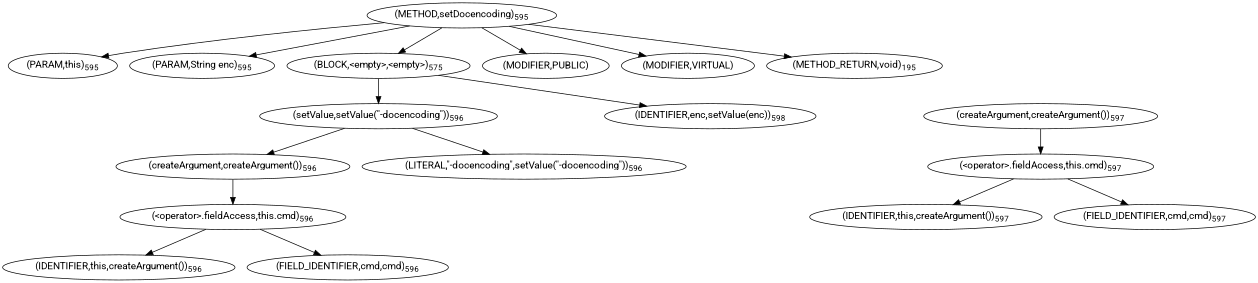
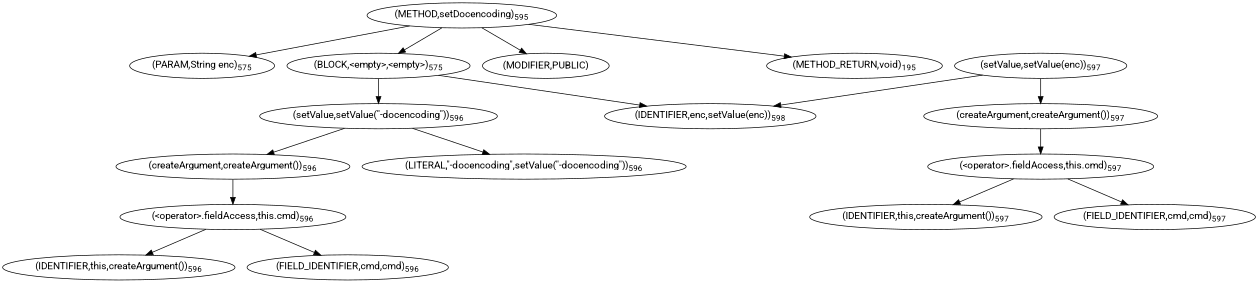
node "(PARAM,String enc)": text "595" -> "575"
node "(PARAM,this)": removed
node "(MODIFIER,VIRTUAL)": removed
node "(setValue,setValue(enc))": added
